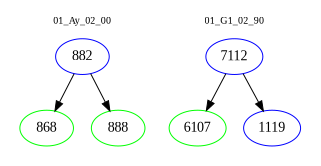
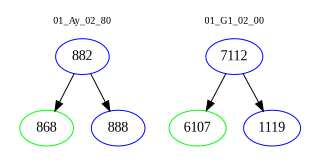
cluster "01_Ay_02_00": label "01_Ay_02_00" -> "01_Ay_02_80"
cluster "01_G1_02_90": label "01_G1_02_90" -> "01_G1_02_00"
node "888": color green -> blue
